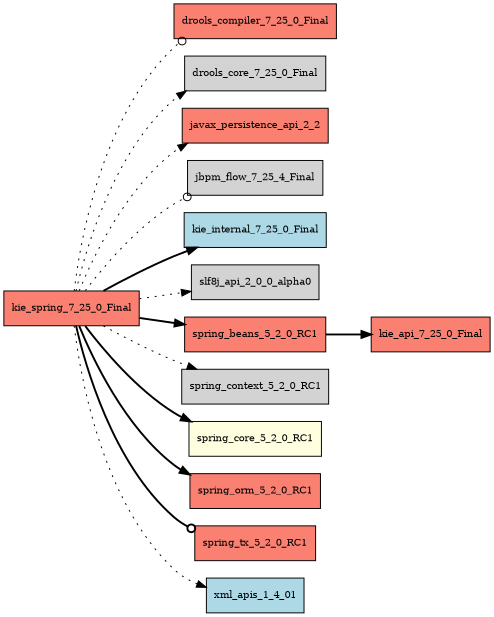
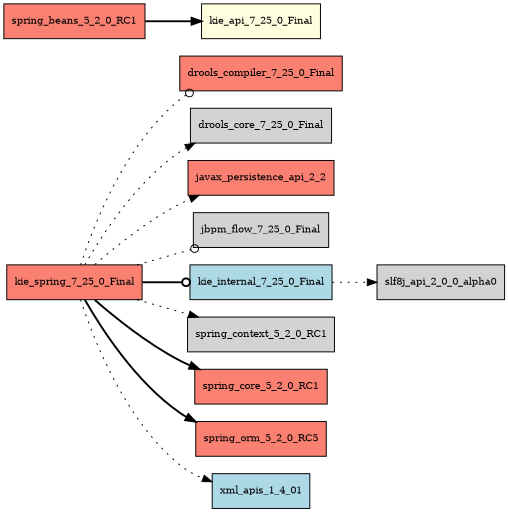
node "jbpm_flow_7_25_4_Final": label "jbpm_flow_7_25_4_Final" -> "jbpm_flow_7_25_0_Final"
edge "kie_spring_7_25_0_Final" -> "kie_internal_7_25_0_Final": arrowhead normal -> odot
edge "kie_spring_7_25_0_Final" -> "slf8j_api_2_0_0_alpha0": now "kie_internal_7_25_0_Final" -> "slf8j_api_2_0_0_alpha0"
edge "kie_spring_7_25_0_Final" -> "spring_beans_5_2_0_RC1": removed
node "kie_api_7_25_0_Final": fillcolor salmon -> lightyellow
node "spring_core_5_2_0_RC1": fillcolor lightyellow -> salmon
node "spring_orm_5_2_0_RC1": label "spring_orm_5_2_0_RC1" -> "spring_orm_5_2_0_RC5"
node "spring_tx_5_2_0_RC1": removed
